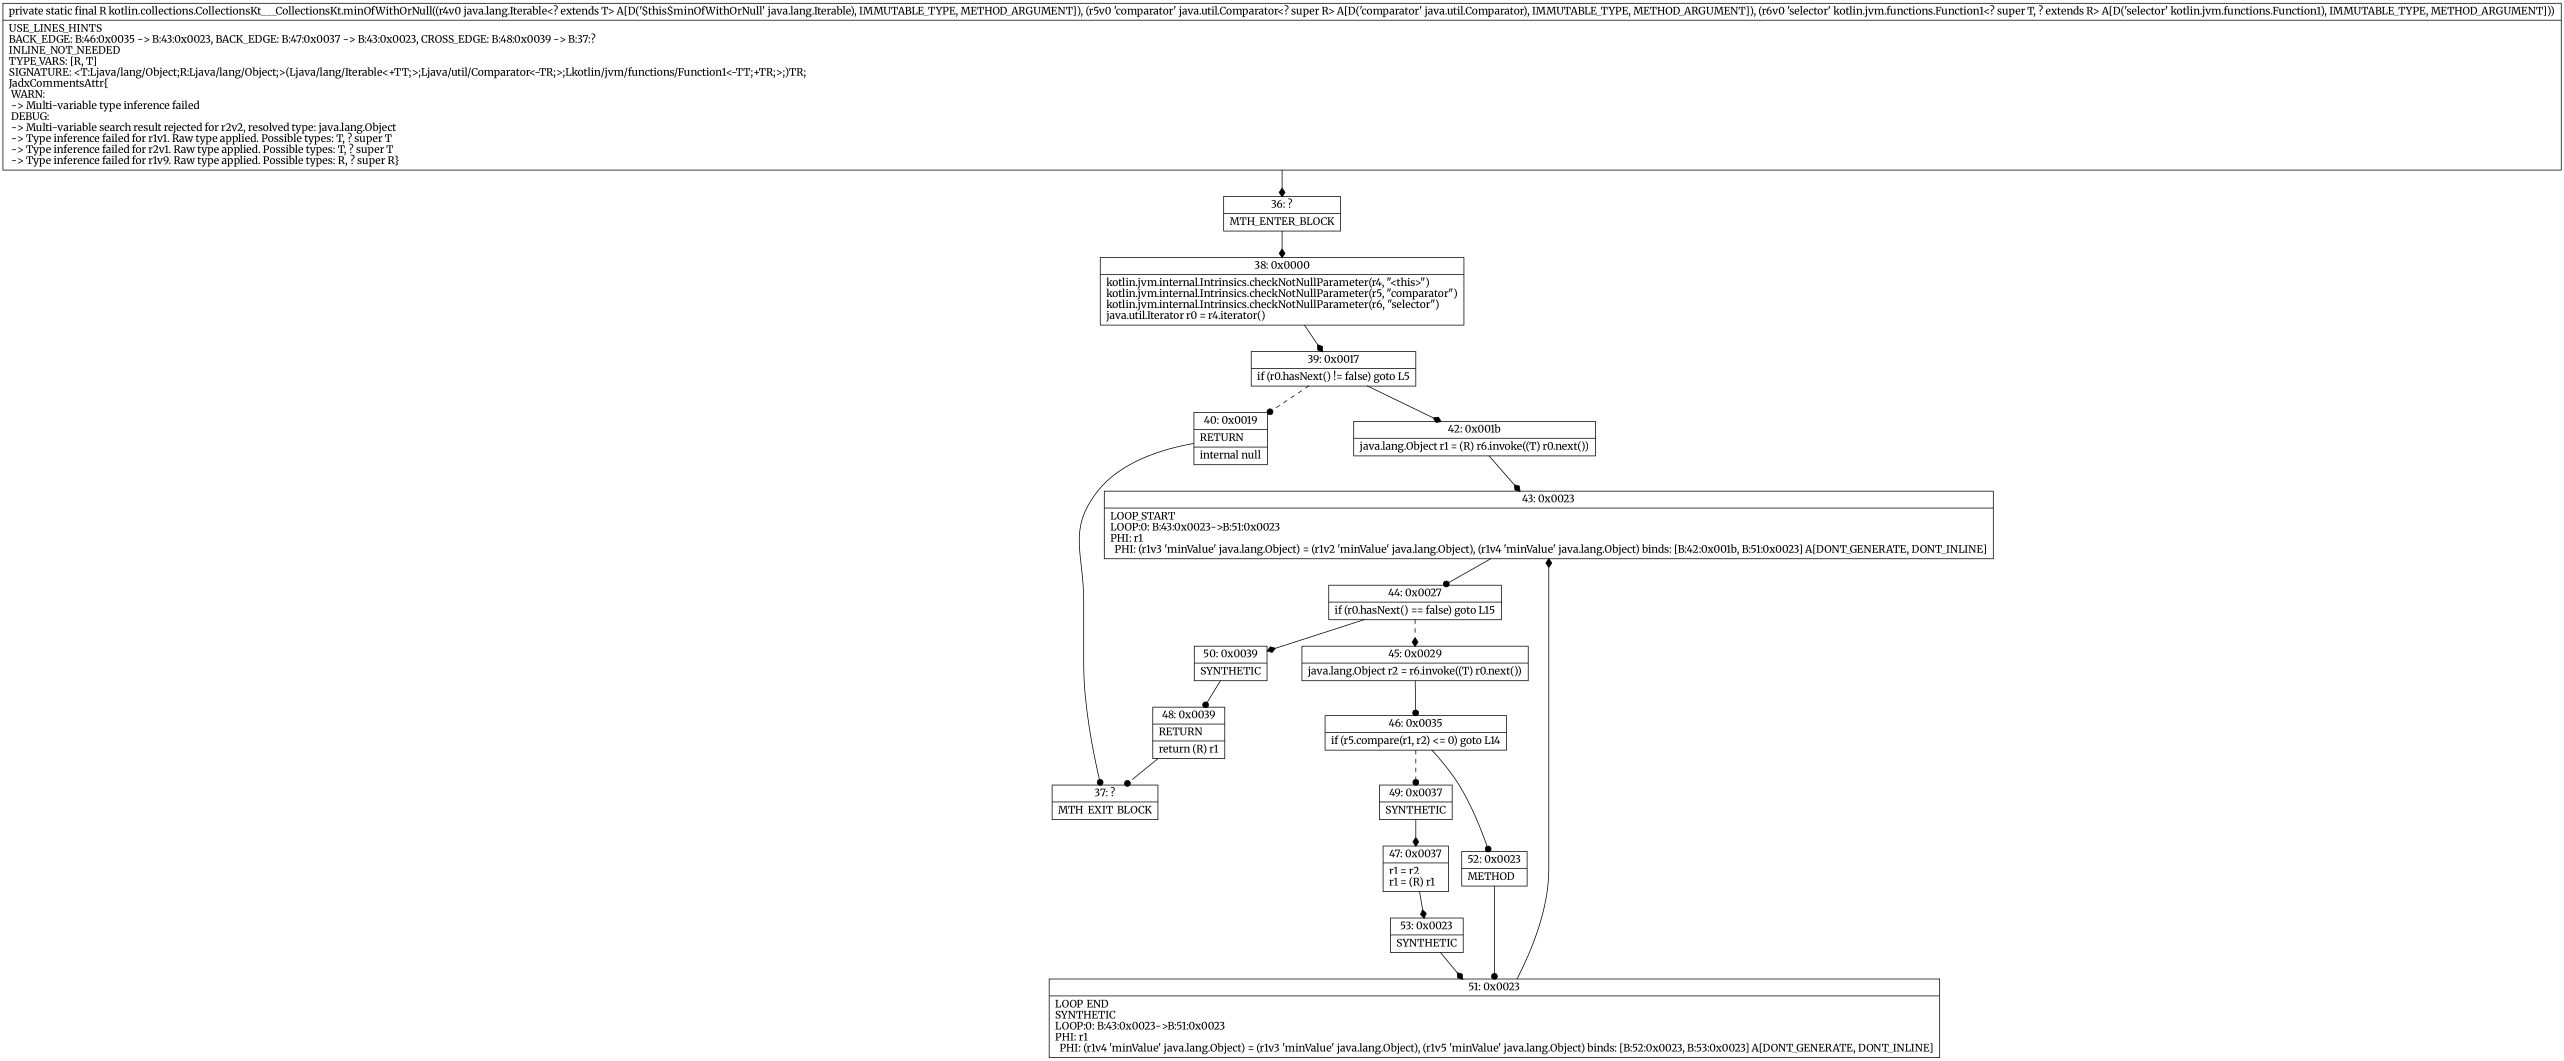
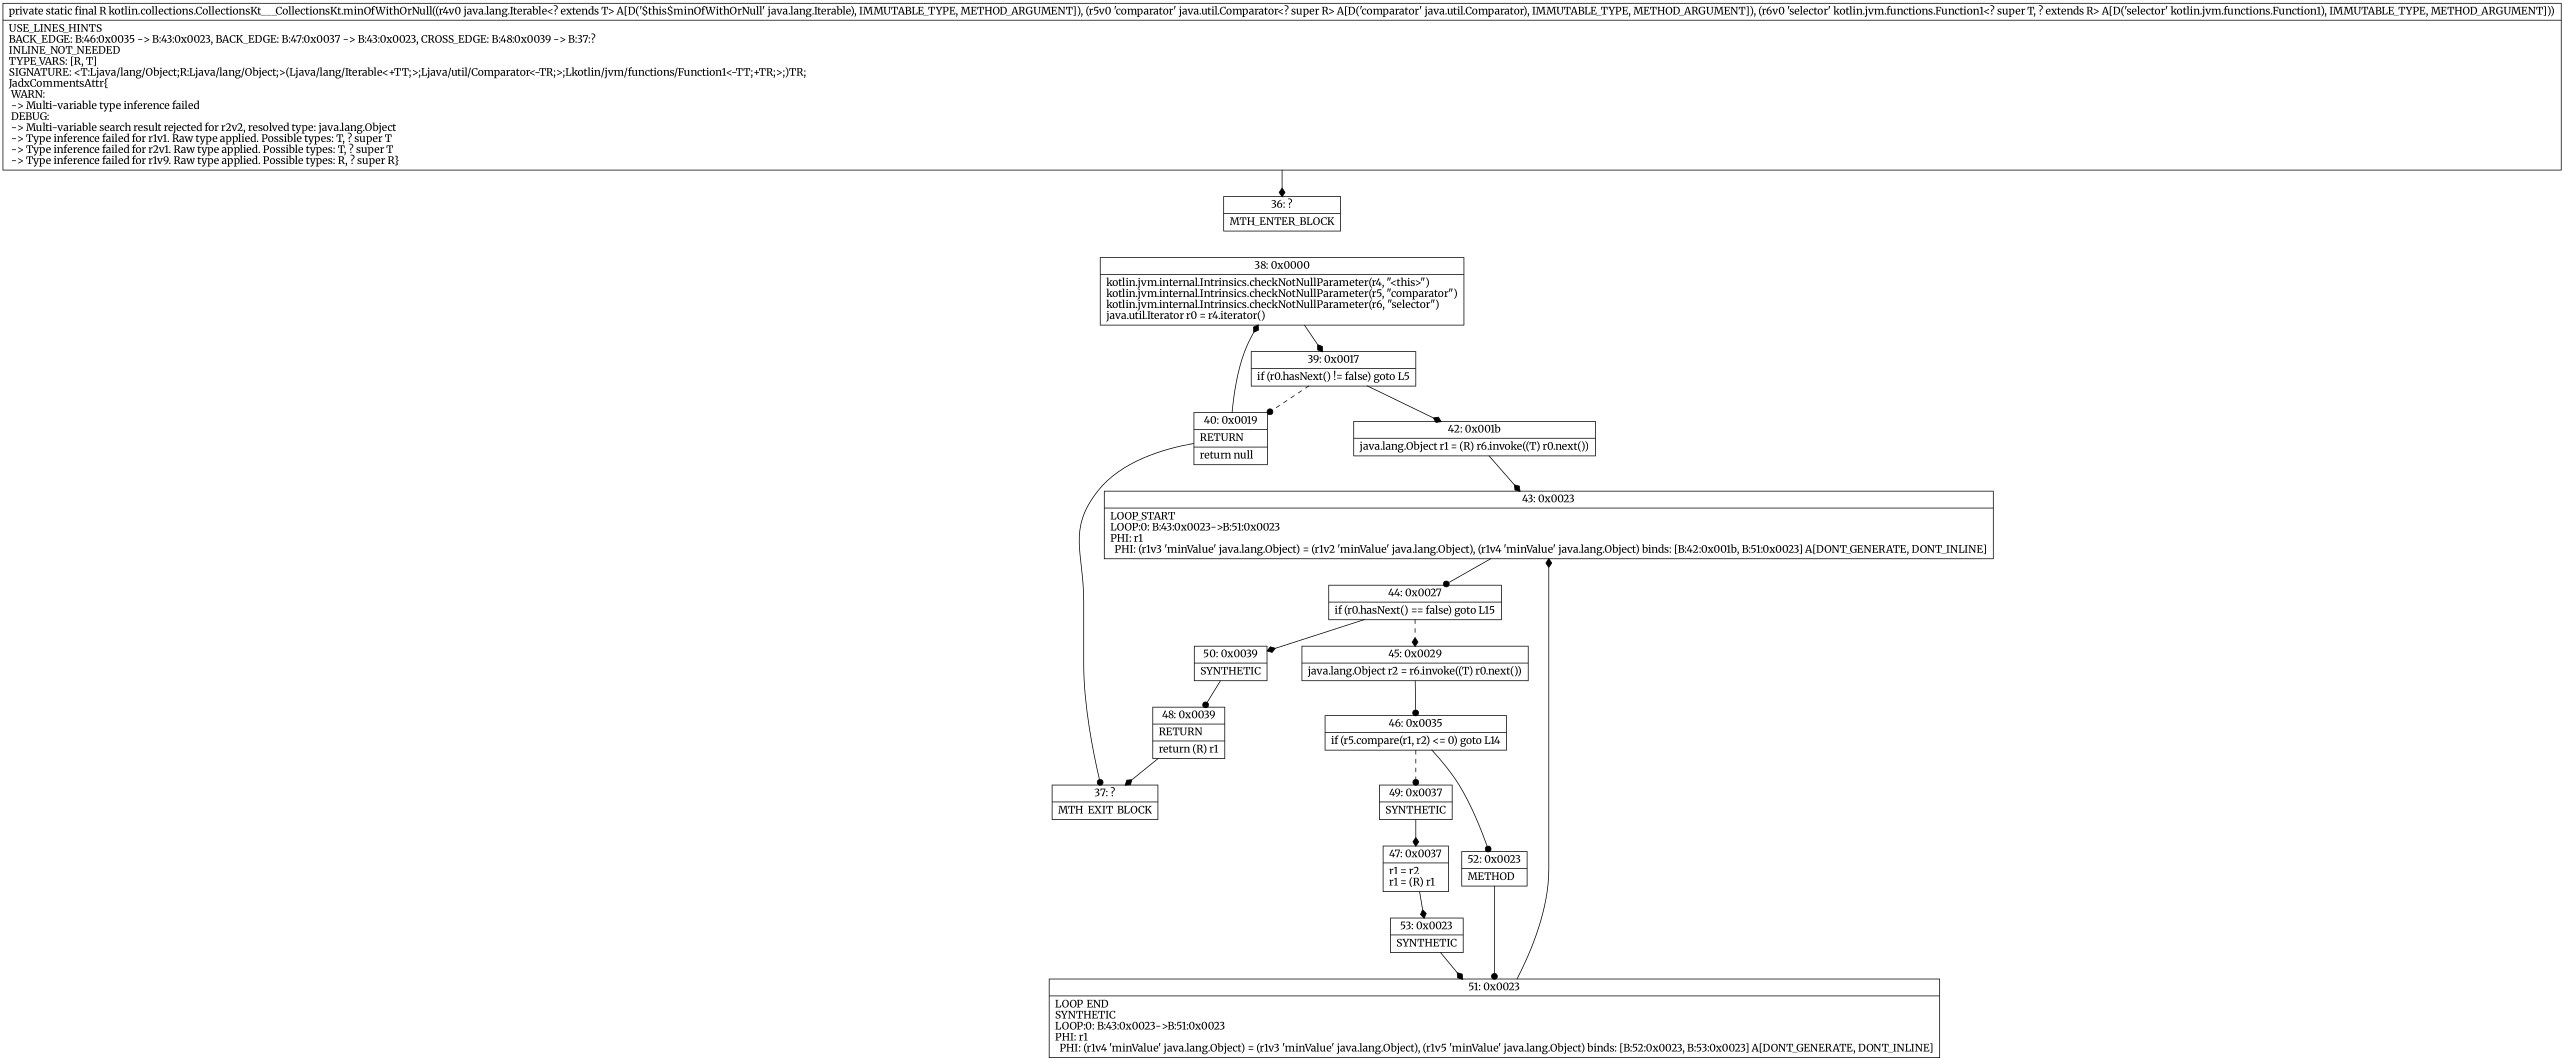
edge "36: ?" -> "38: 0x0000": now "40: 0x0019" -> "38: 0x0000"
node "40: 0x0019": text "internal null" -> "return null"
edge "48: 0x0039" -> "37: ?": arrowhead dot -> diamond
